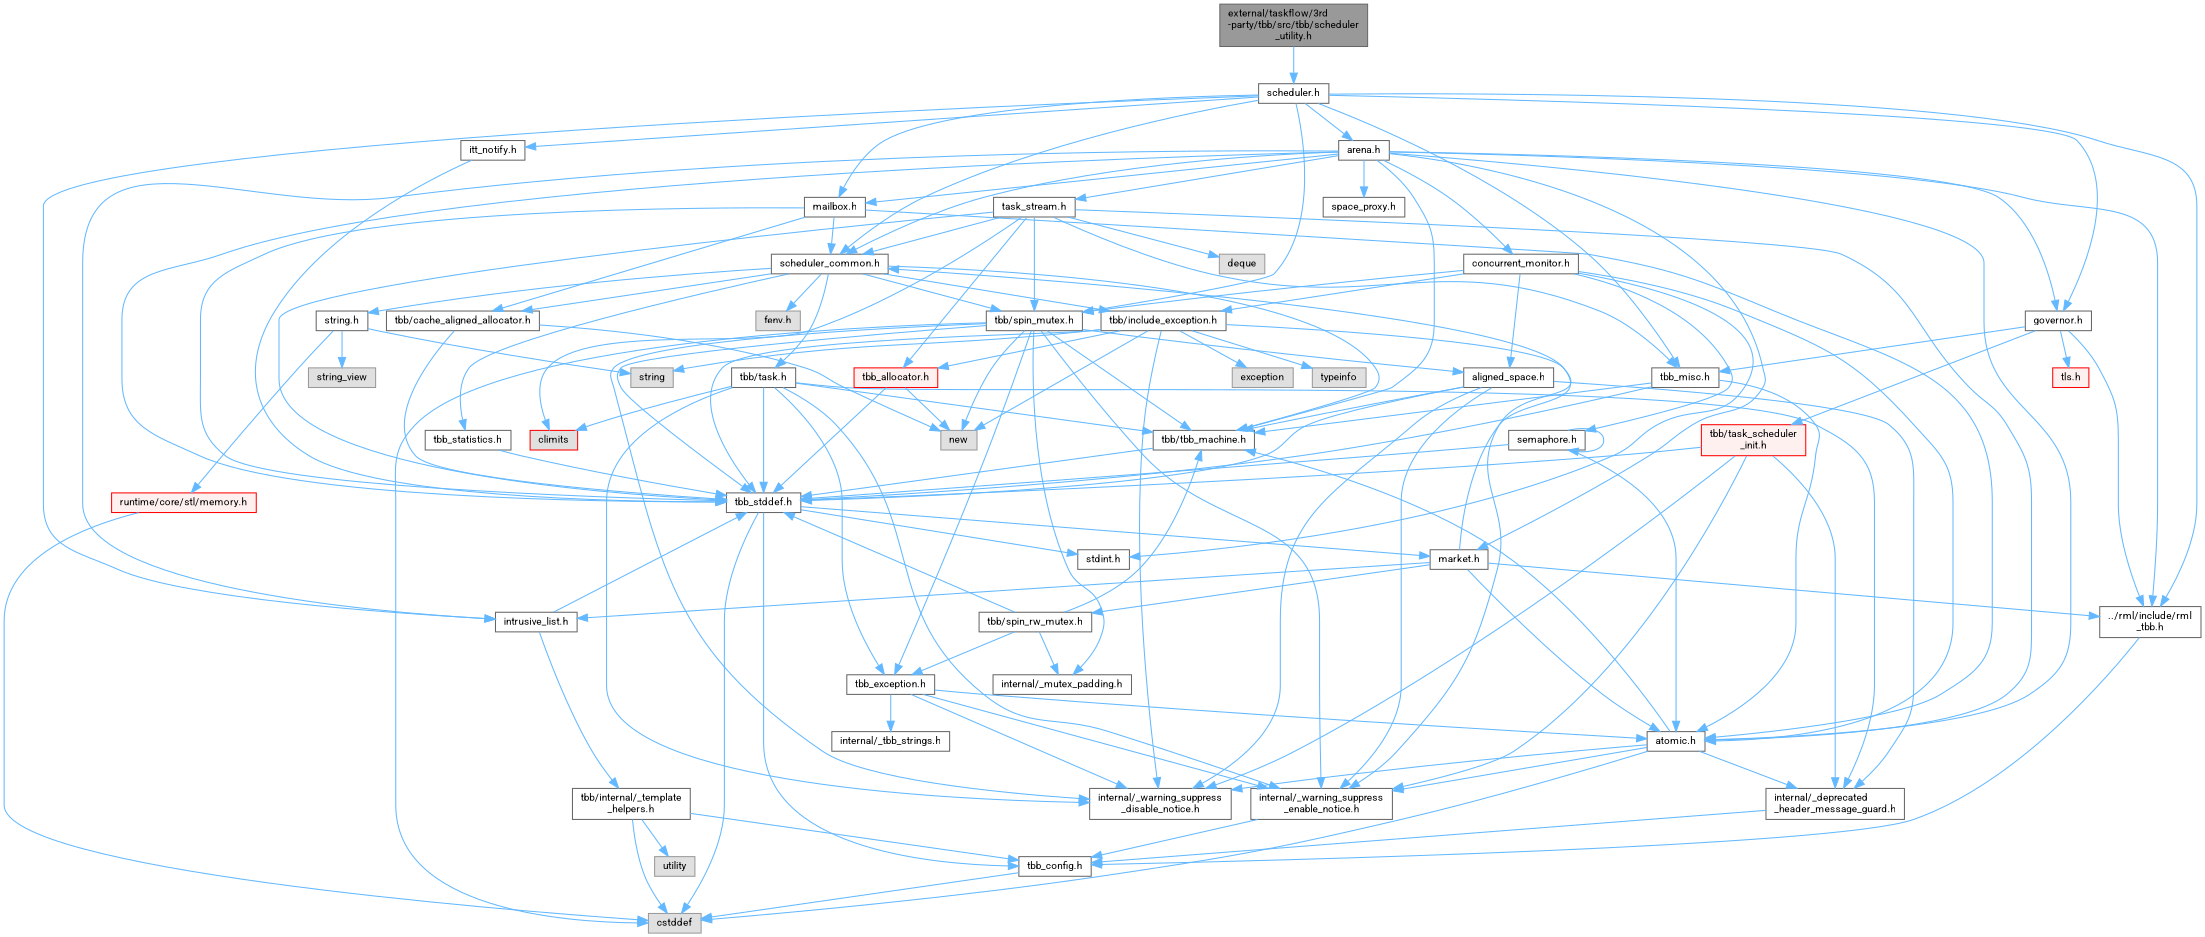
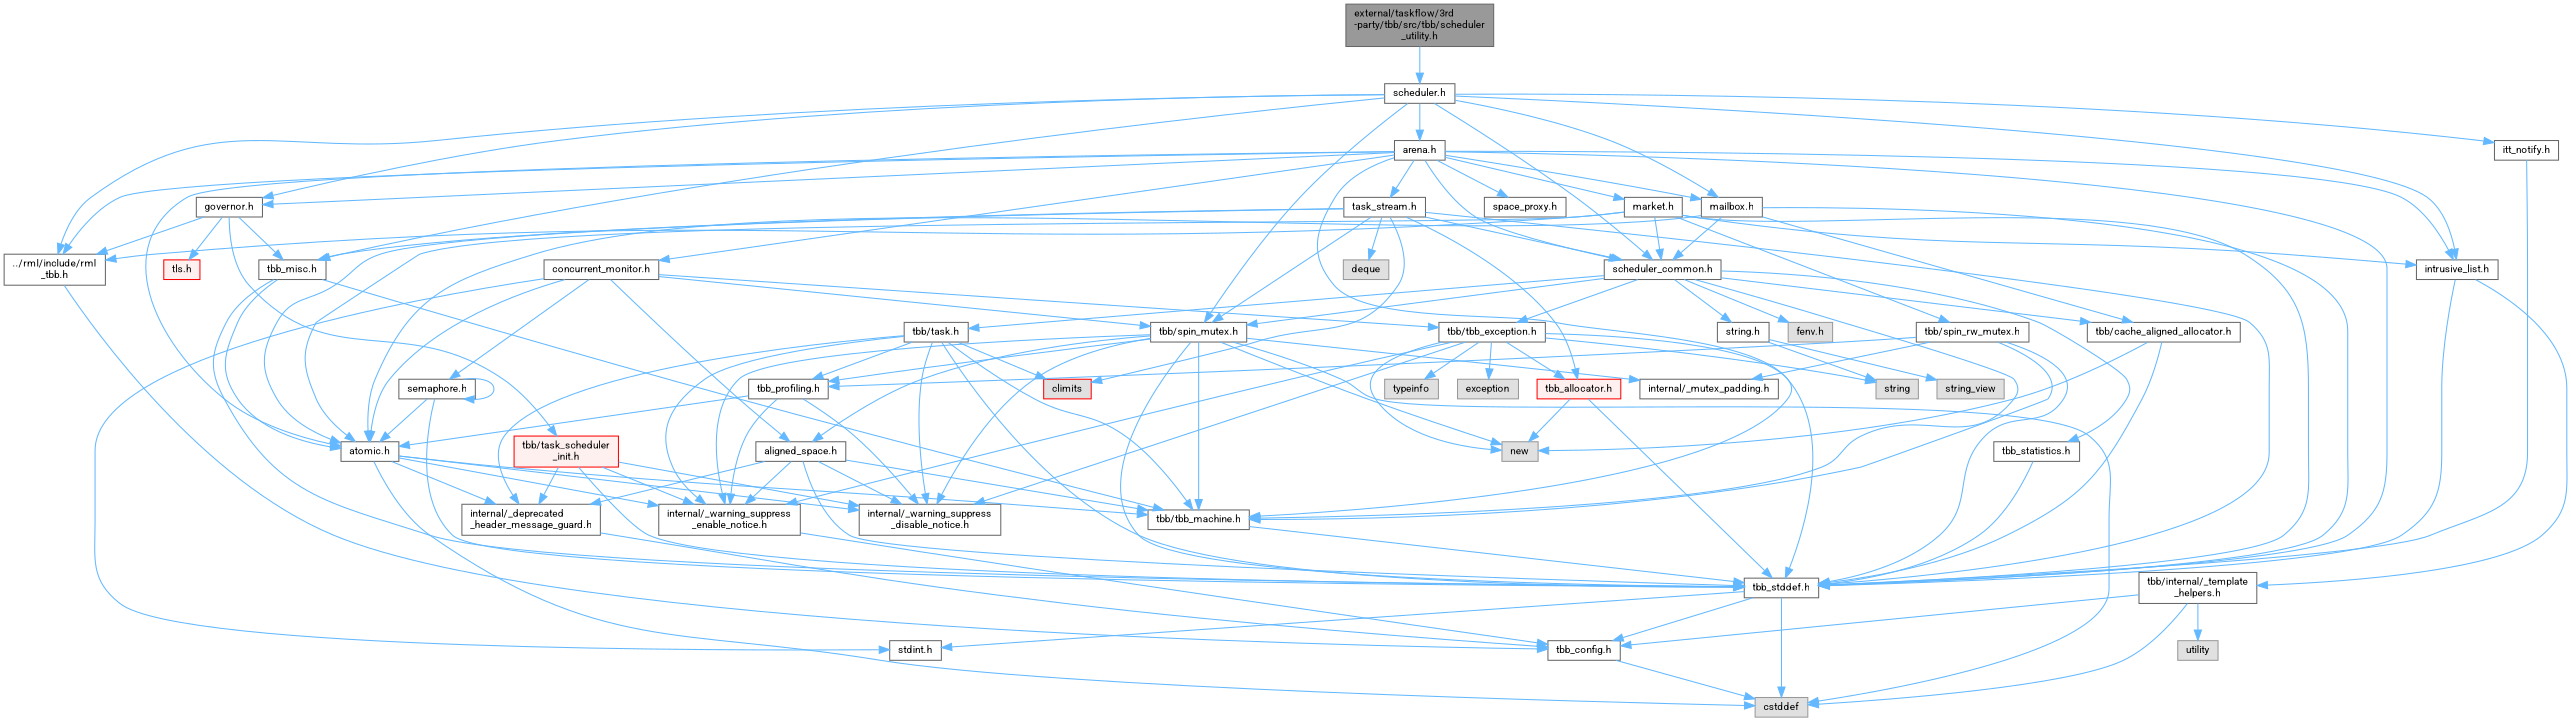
node "tbb/include_exception.h": label "tbb/include_exception.h" -> "tbb/tbb_exception.h"
node "runtime/core/stl/memory.h": removed
edge "tbb_stddef.h" -> "market.h": reversed
node "tbb_exception.h": label "tbb_exception.h" -> "tbb_profiling.h"
node "internal/_tbb_strings.h": removed
